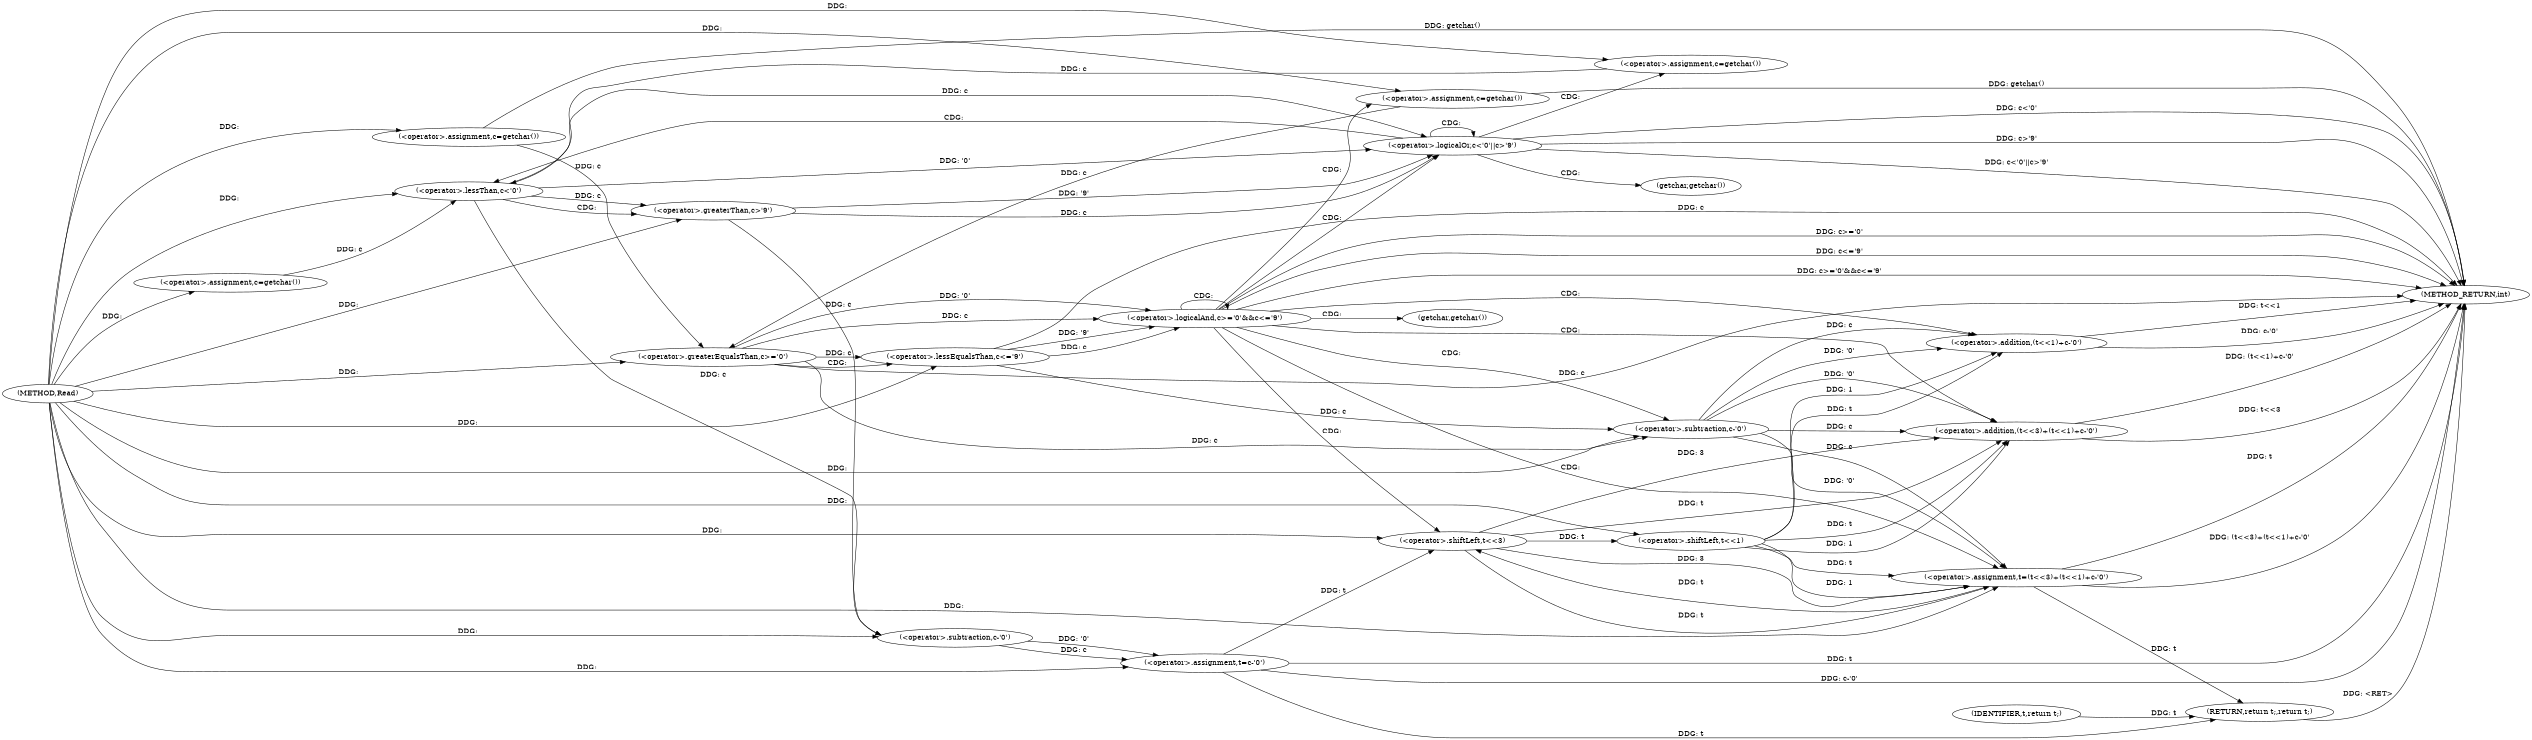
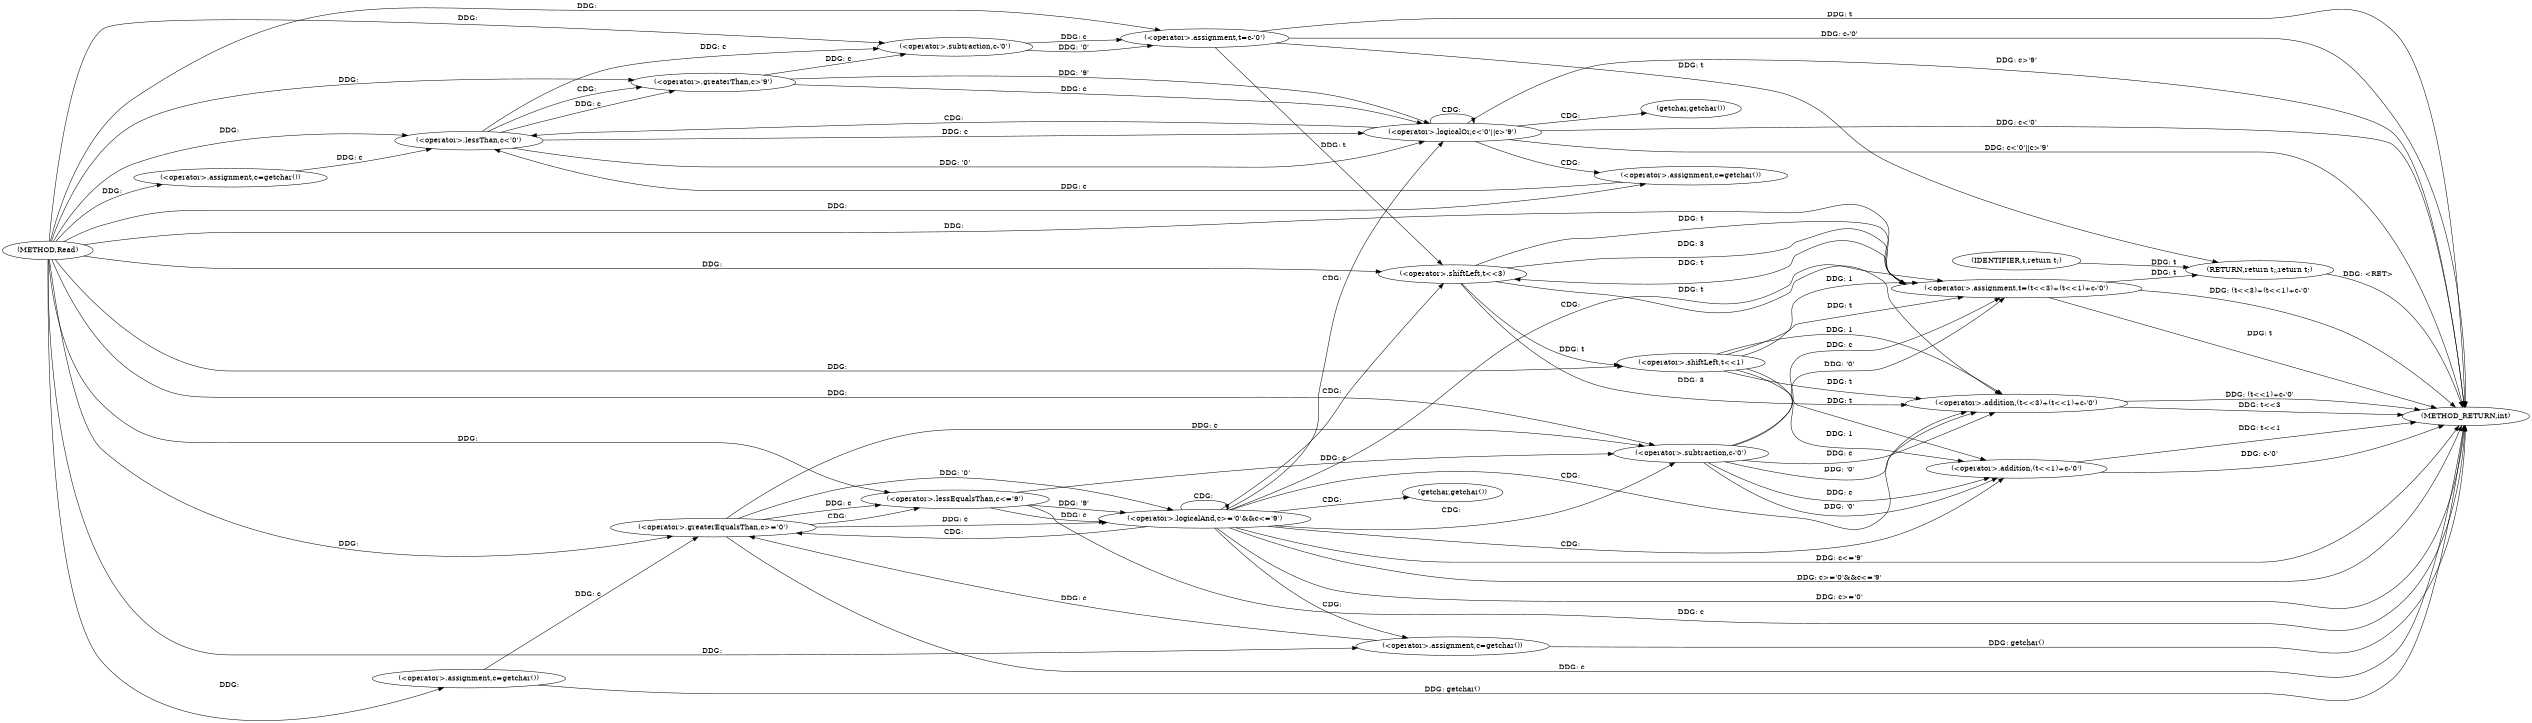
edge "(<operator>.logicalAnd,c>='0'&&c<='9')" -> "(<operator>.greaterEqualsThan,c>='0')": added, label "CDG:"
